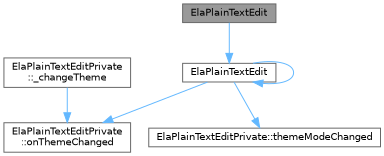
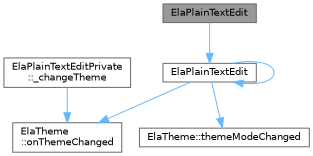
node "ElaPlainTextEditPrivate ::onThemeChanged": label "ElaPlainTextEditPrivate ::onThemeChanged" -> "ElaTheme ::onThemeChanged"
node "ElaPlainTextEditPrivate::themeModeChanged": label "ElaPlainTextEditPrivate::themeModeChanged" -> "ElaTheme::themeModeChanged"
